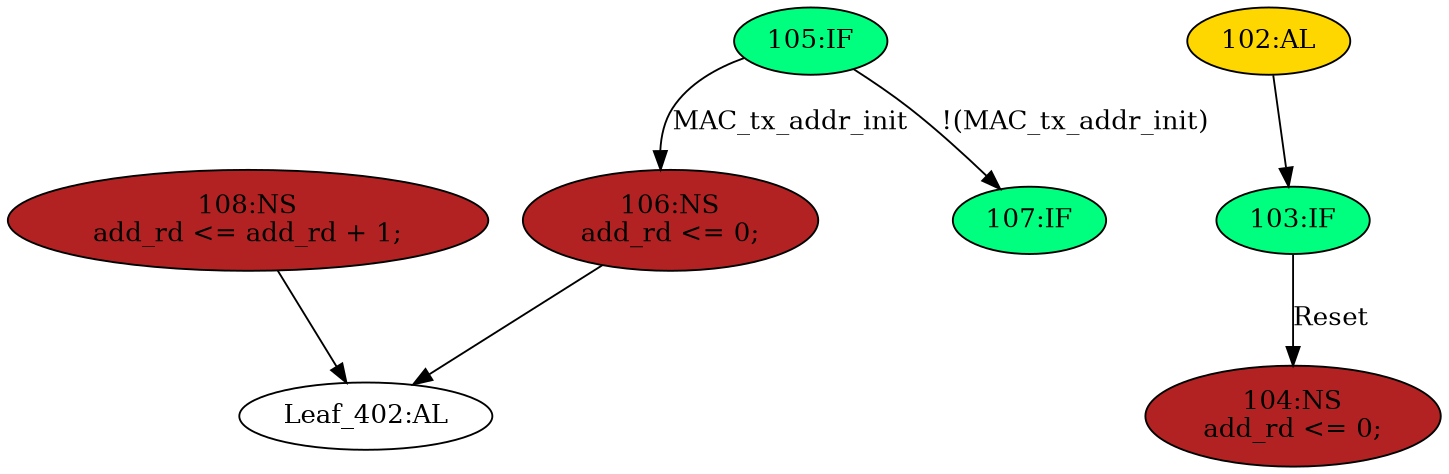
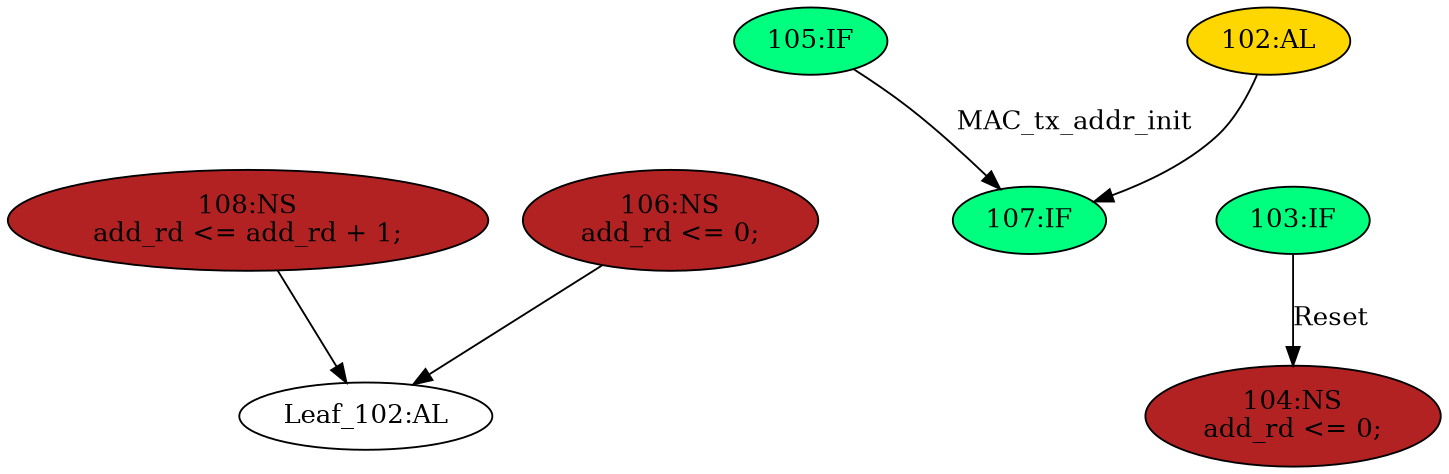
edge "105:IF" -> "106:NS add_rd <= 0;": removed, label "MAC_tx_addr_init"
edge "102:AL" -> "103:IF": now "102:AL" -> "107:IF"
edge "105:IF" -> "107:IF": label "!(MAC_tx_addr_init)" -> "MAC_tx_addr_init"
node "Leaf_402:AL": label "Leaf_402:AL" -> "Leaf_102:AL"
